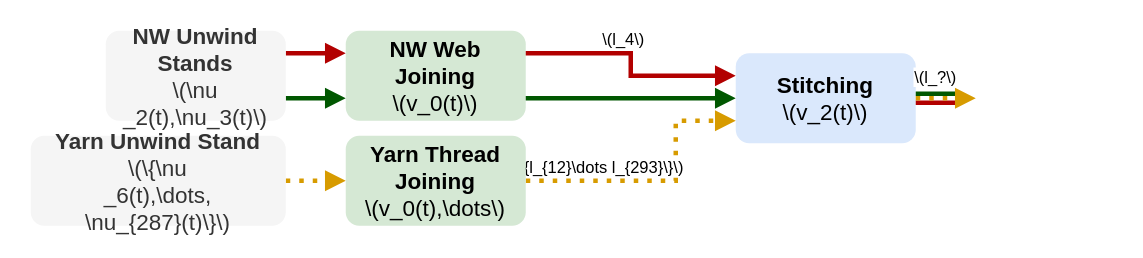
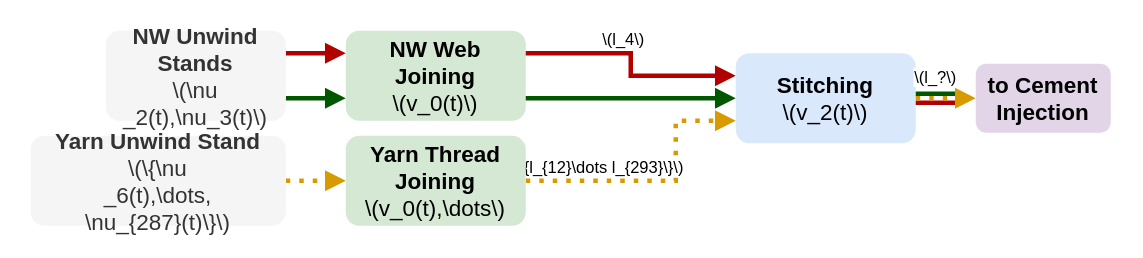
node "to Cement Injection": added
